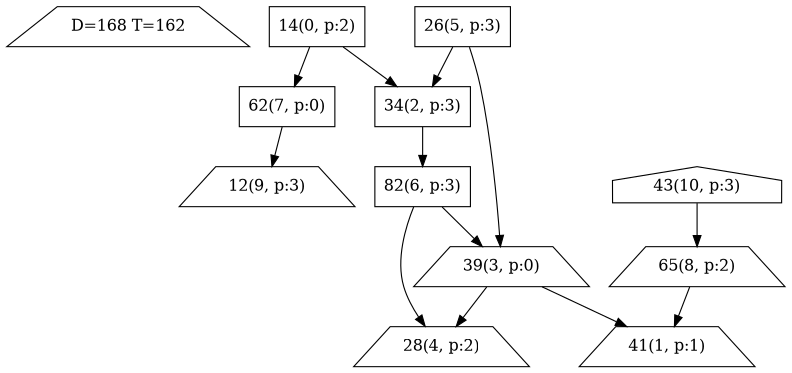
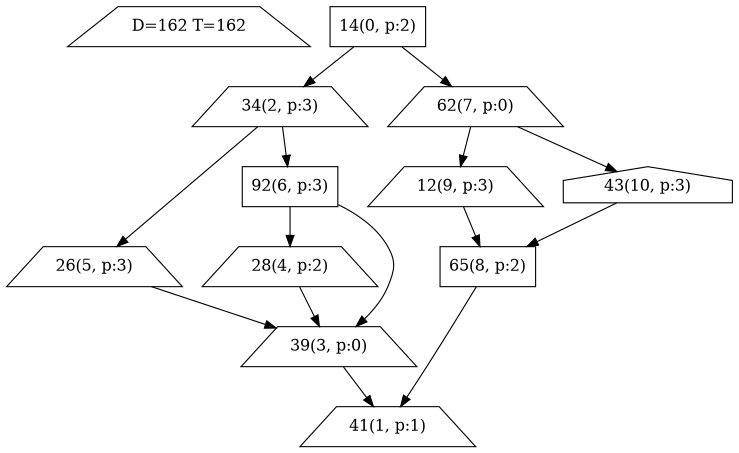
node "D=168 T=162": label "D=168 T=162" -> "D=162 T=162"
node "26(5, p:3)": shape box -> trapezium
edge "26(5, p:3)" -> "34(2, p:3)": reversed
node "62(7, p:0)": shape box -> trapezium
node "34(2, p:3)": shape box -> trapezium
edge "62(7, p:0)" -> "43(10, p:3)": added
node "82(6, p:3)": label "82(6, p:3)" -> "92(6, p:3)"
edge "12(9, p:3)" -> "65(8, p:2)": added
node "65(8, p:2)": shape trapezium -> box
edge "39(3, p:0)" -> "28(4, p:2)": reversed
